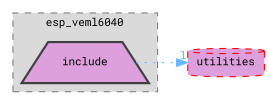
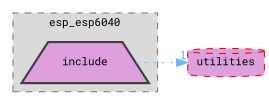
cluster "esp_veml6040": label "esp_veml6040" -> "esp_esp6040"
